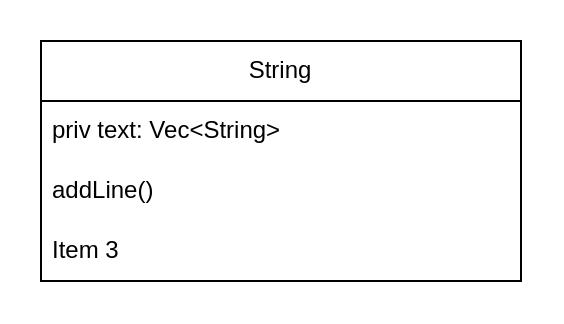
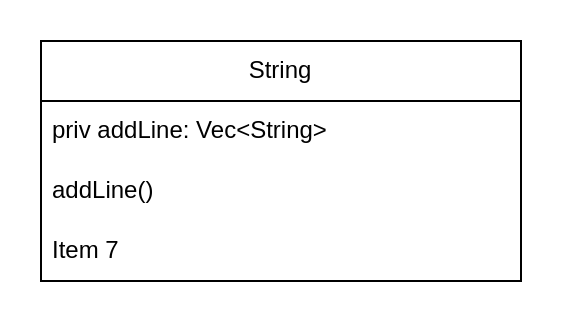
node "priv text: Vec<String>": label "priv text: Vec<String>" -> "priv addLine: Vec<String>"
node "Item 3": label "Item 3" -> "Item 7"
